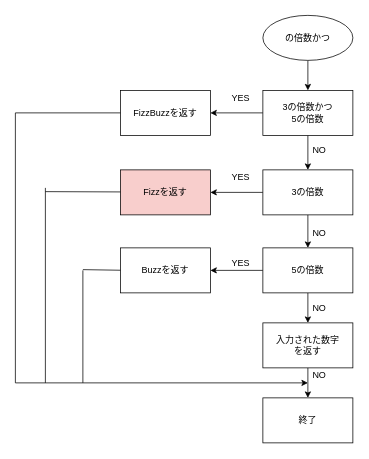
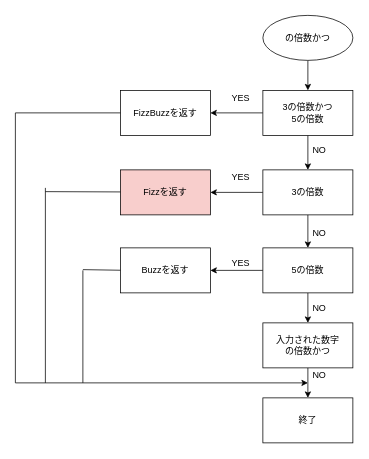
node "入力された数字 を返す": label "入力された数字 を返す" -> "入力された数字 の倍数かつ"
